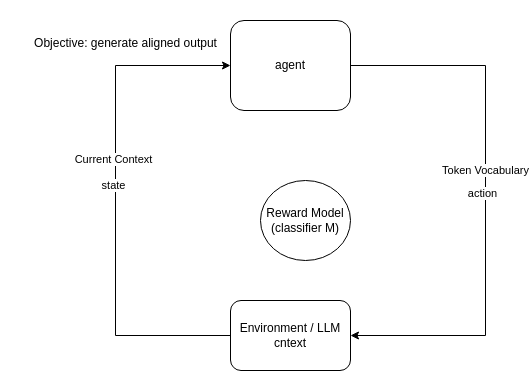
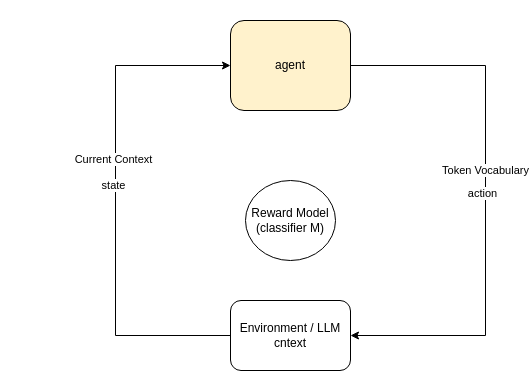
node "Objective: generate aligned output": removed
node "agent": fillcolor #ffffff -> #fff2cc
node "Reward Model (classifier M)": moved (306, 221) -> (291, 221)
